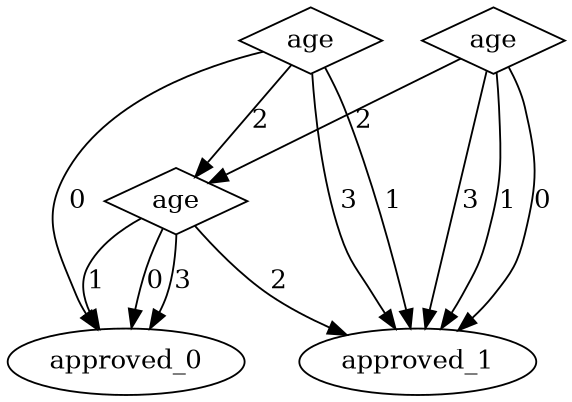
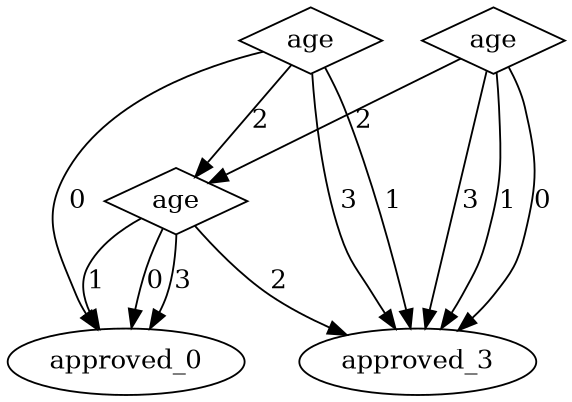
node "approved_1": label "approved_1" -> "approved_3"
